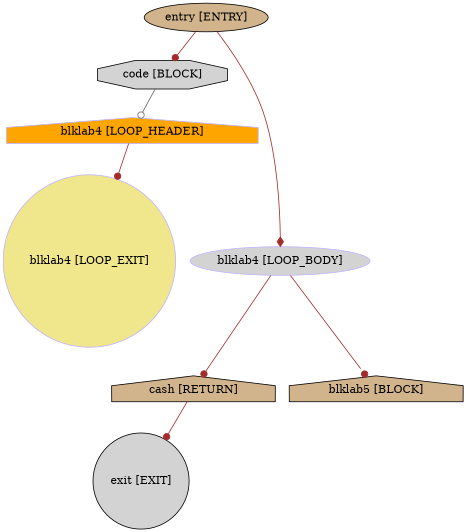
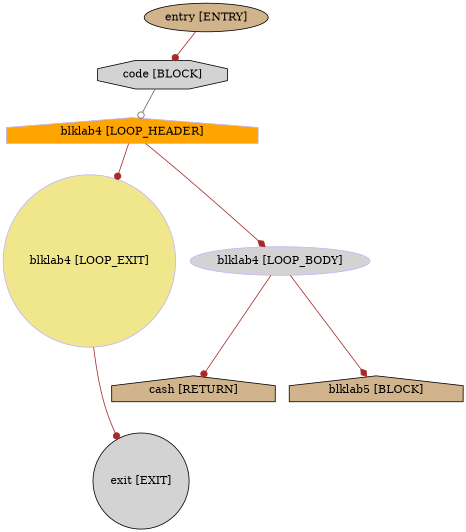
edge "entry [ENTRY]" -> "blklab4 [LOOP_BODY]": now "blklab4 [LOOP_HEADER]" -> "blklab4 [LOOP_BODY]"
edge "blklab4 [LOOP_BODY]" -> "blklab5 [BLOCK]": arrowhead dot -> diamond
edge "cash [RETURN]" -> "exit [EXIT]": now "blklab4 [LOOP_EXIT]" -> "exit [EXIT]"
